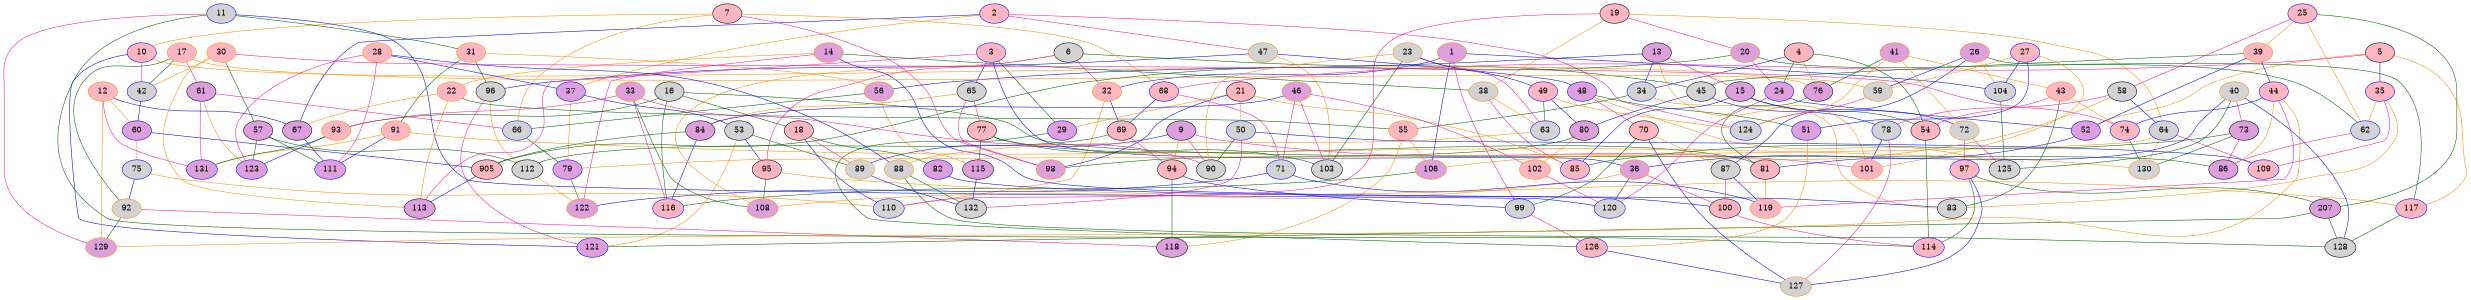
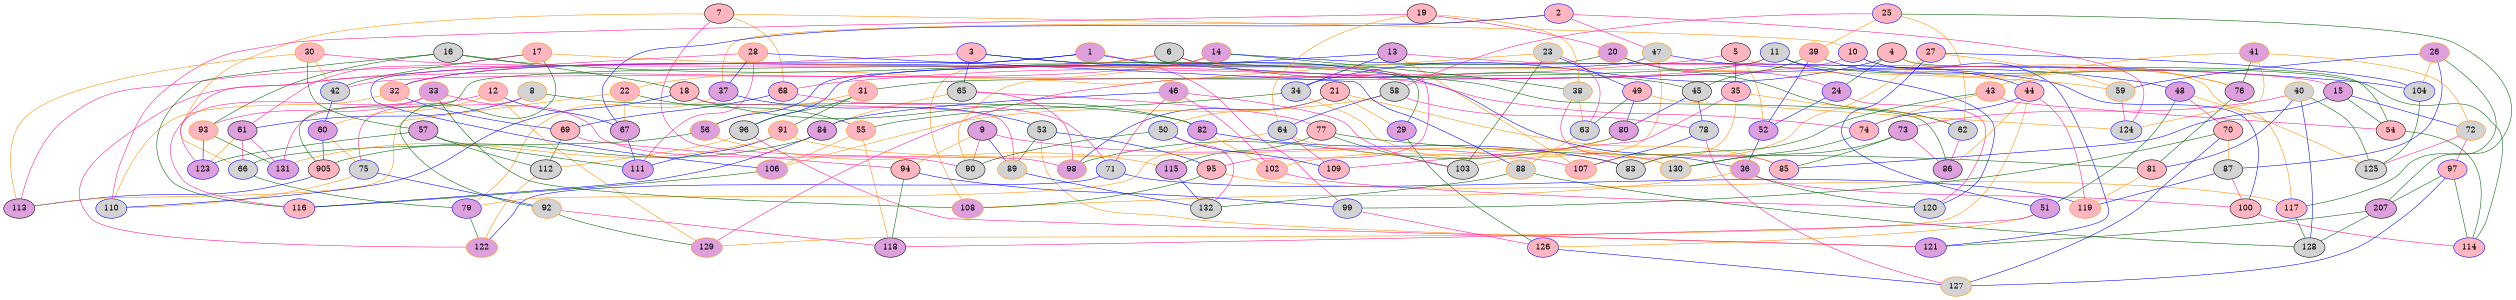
node "8": added
edge "82" -- "102": added
node "101": label "101" -> "107"
edge "51" -- "118": added
